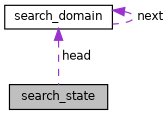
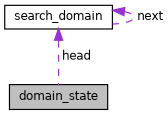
node "search_state": label "search_state" -> "domain_state"
